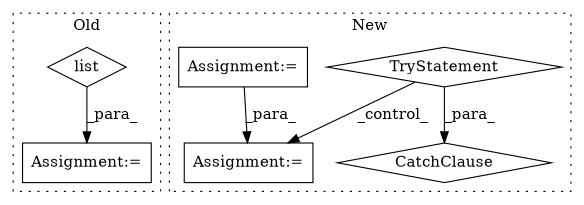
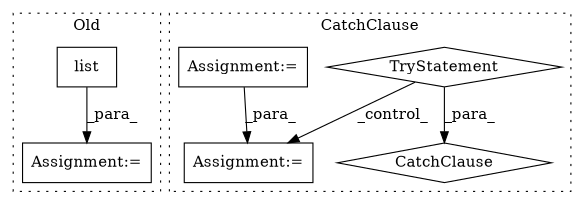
cluster "New": label "New" -> "CatchClause"
node "list": shape diamond -> box
